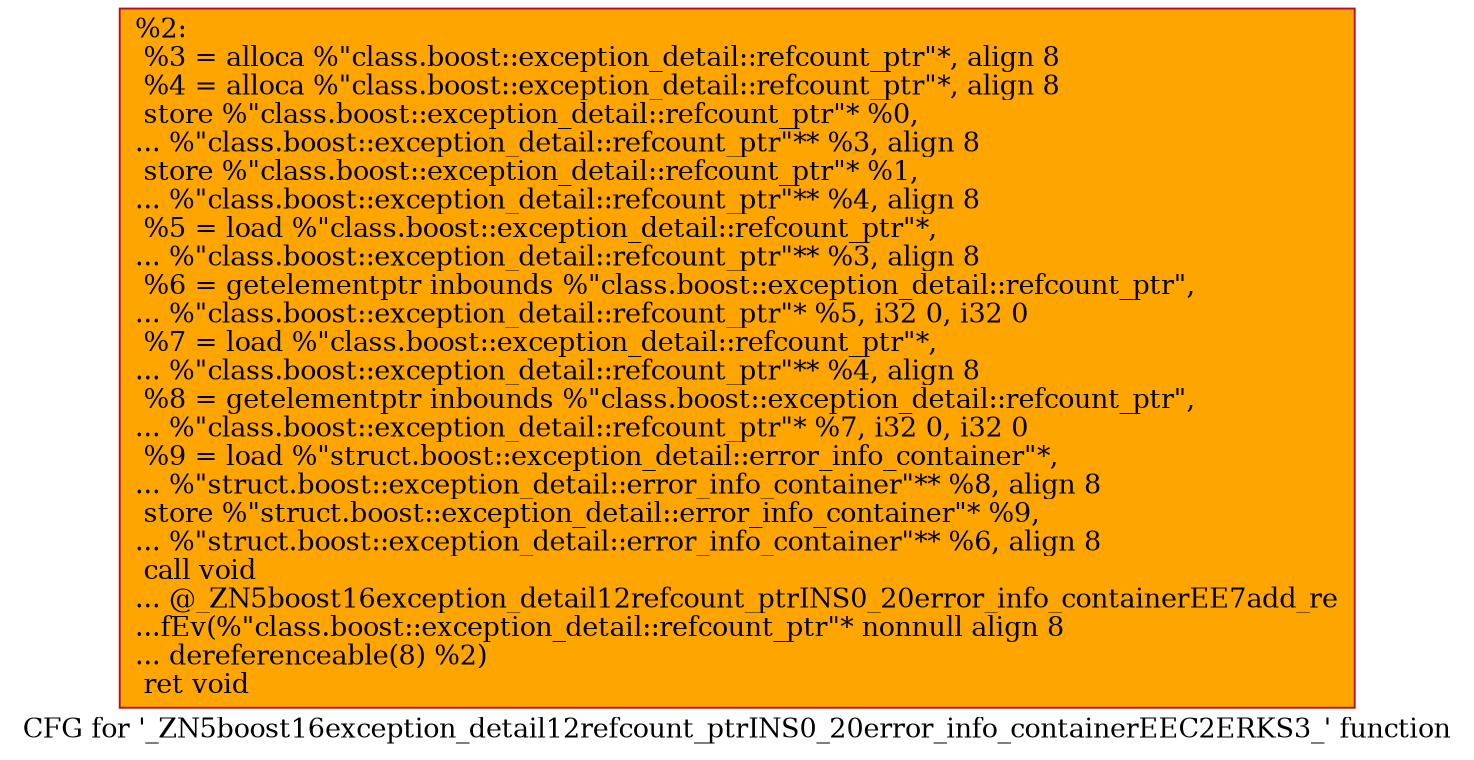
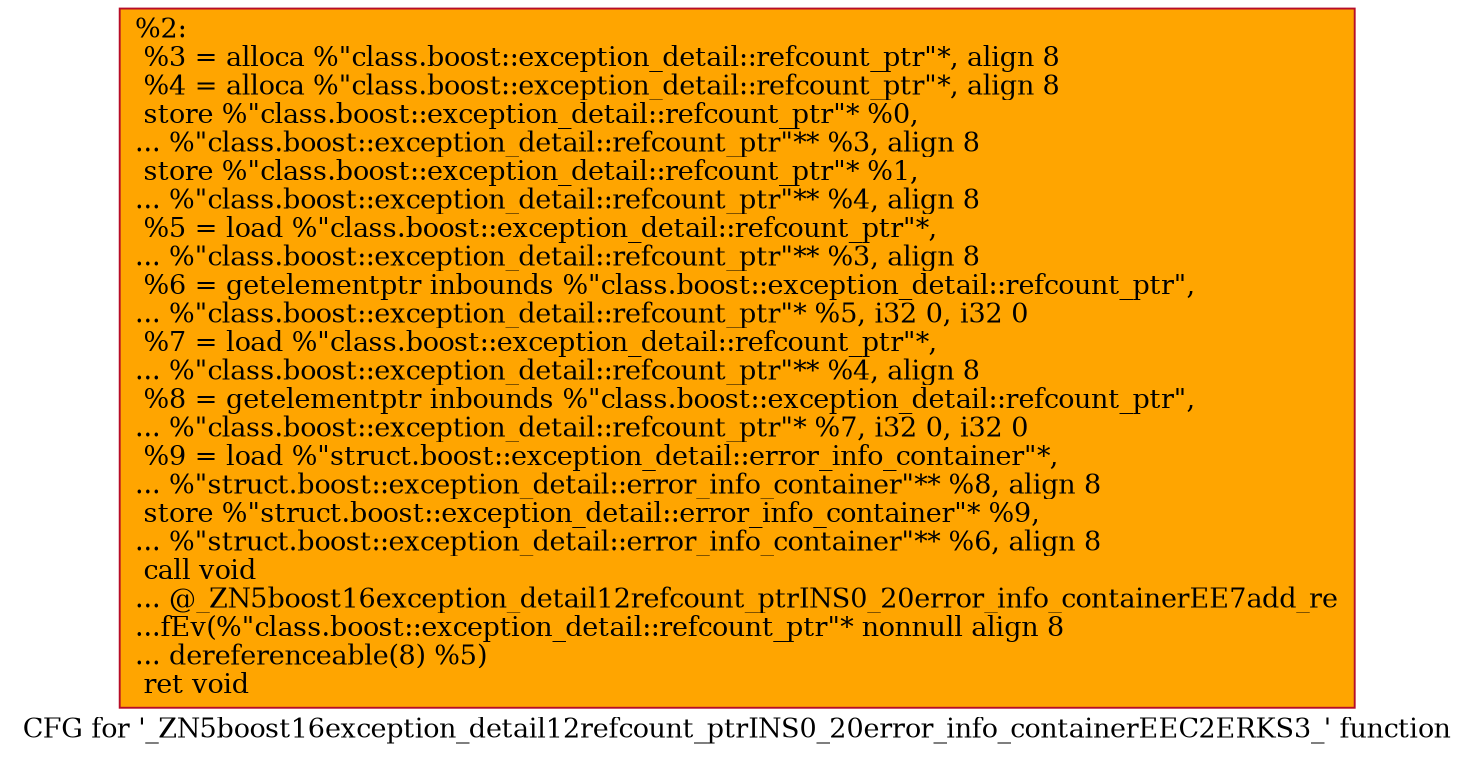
node "%2:": text "... dereferenceable(8) %2)" -> "... dereferenceable(8) %5)"
